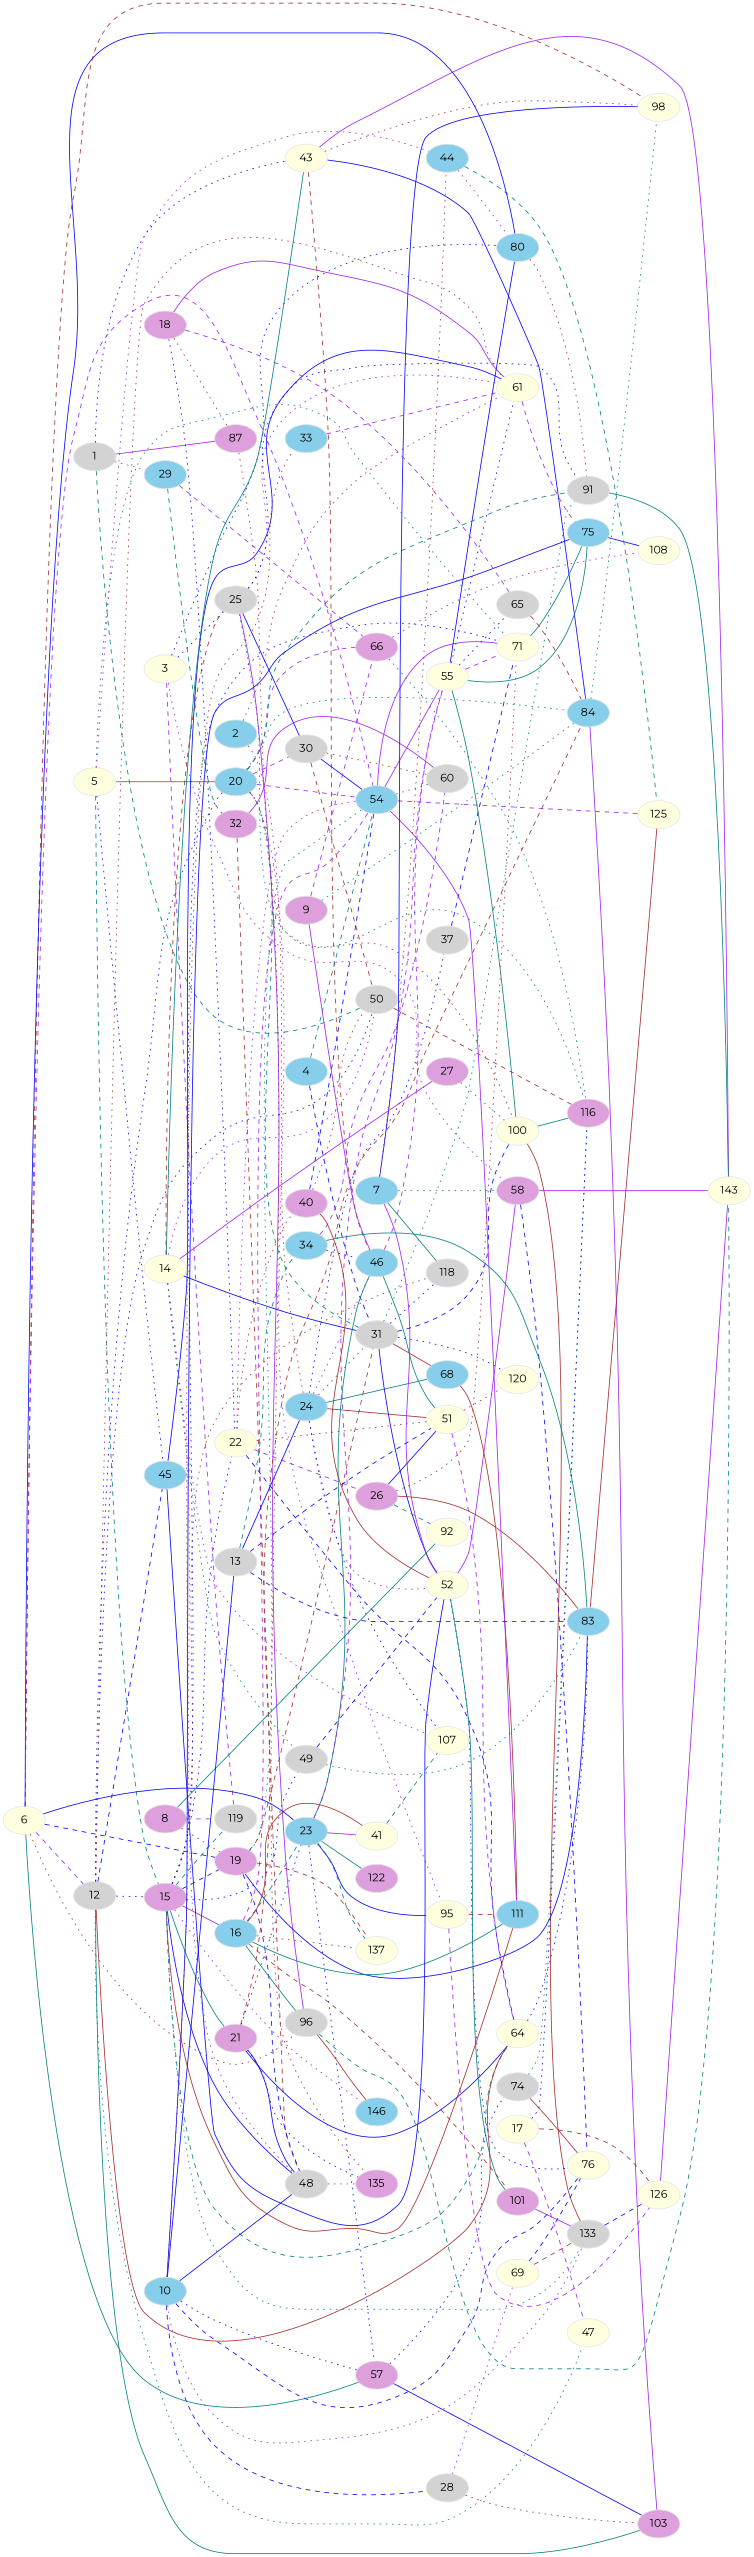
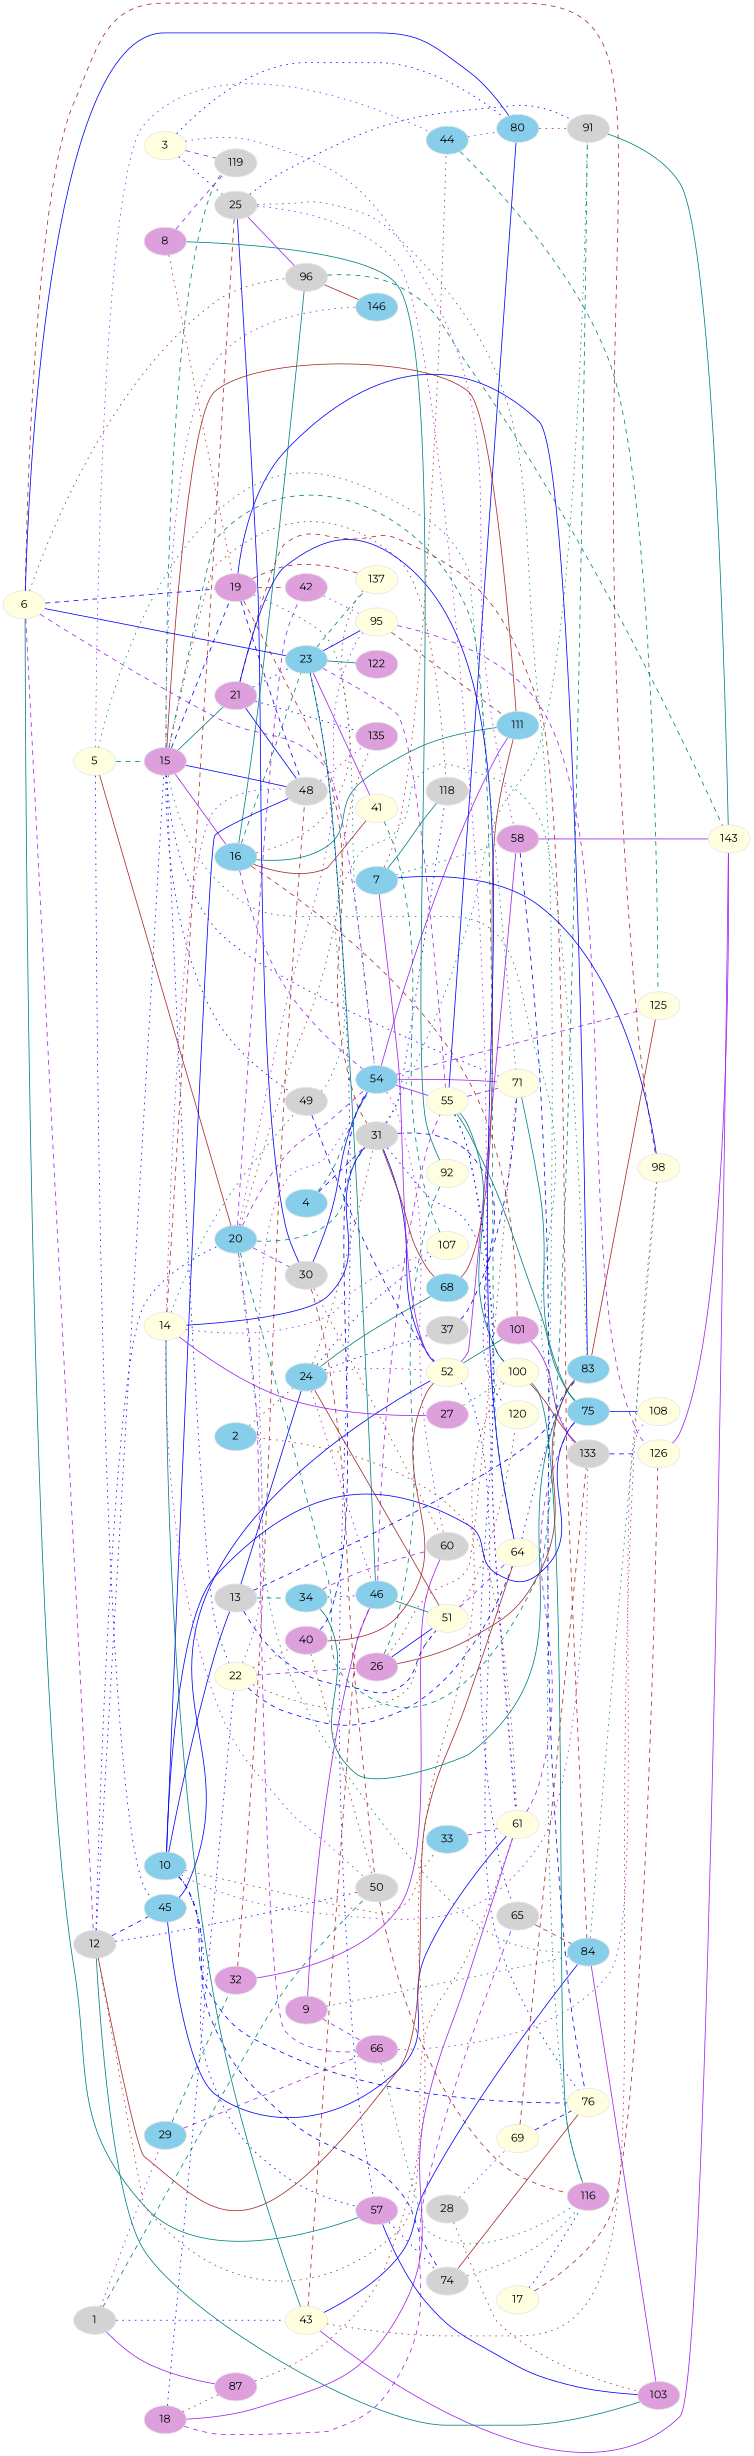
node "42": added
node "47": removed
edge "10" -- "28": now "10" -- "74"
